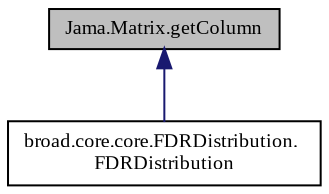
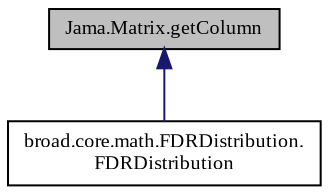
node "broad.core.core.FDRDistribution. FDRDistribution": label "broad.core.core.FDRDistribution. FDRDistribution" -> "broad.core.math.FDRDistribution. FDRDistribution"
